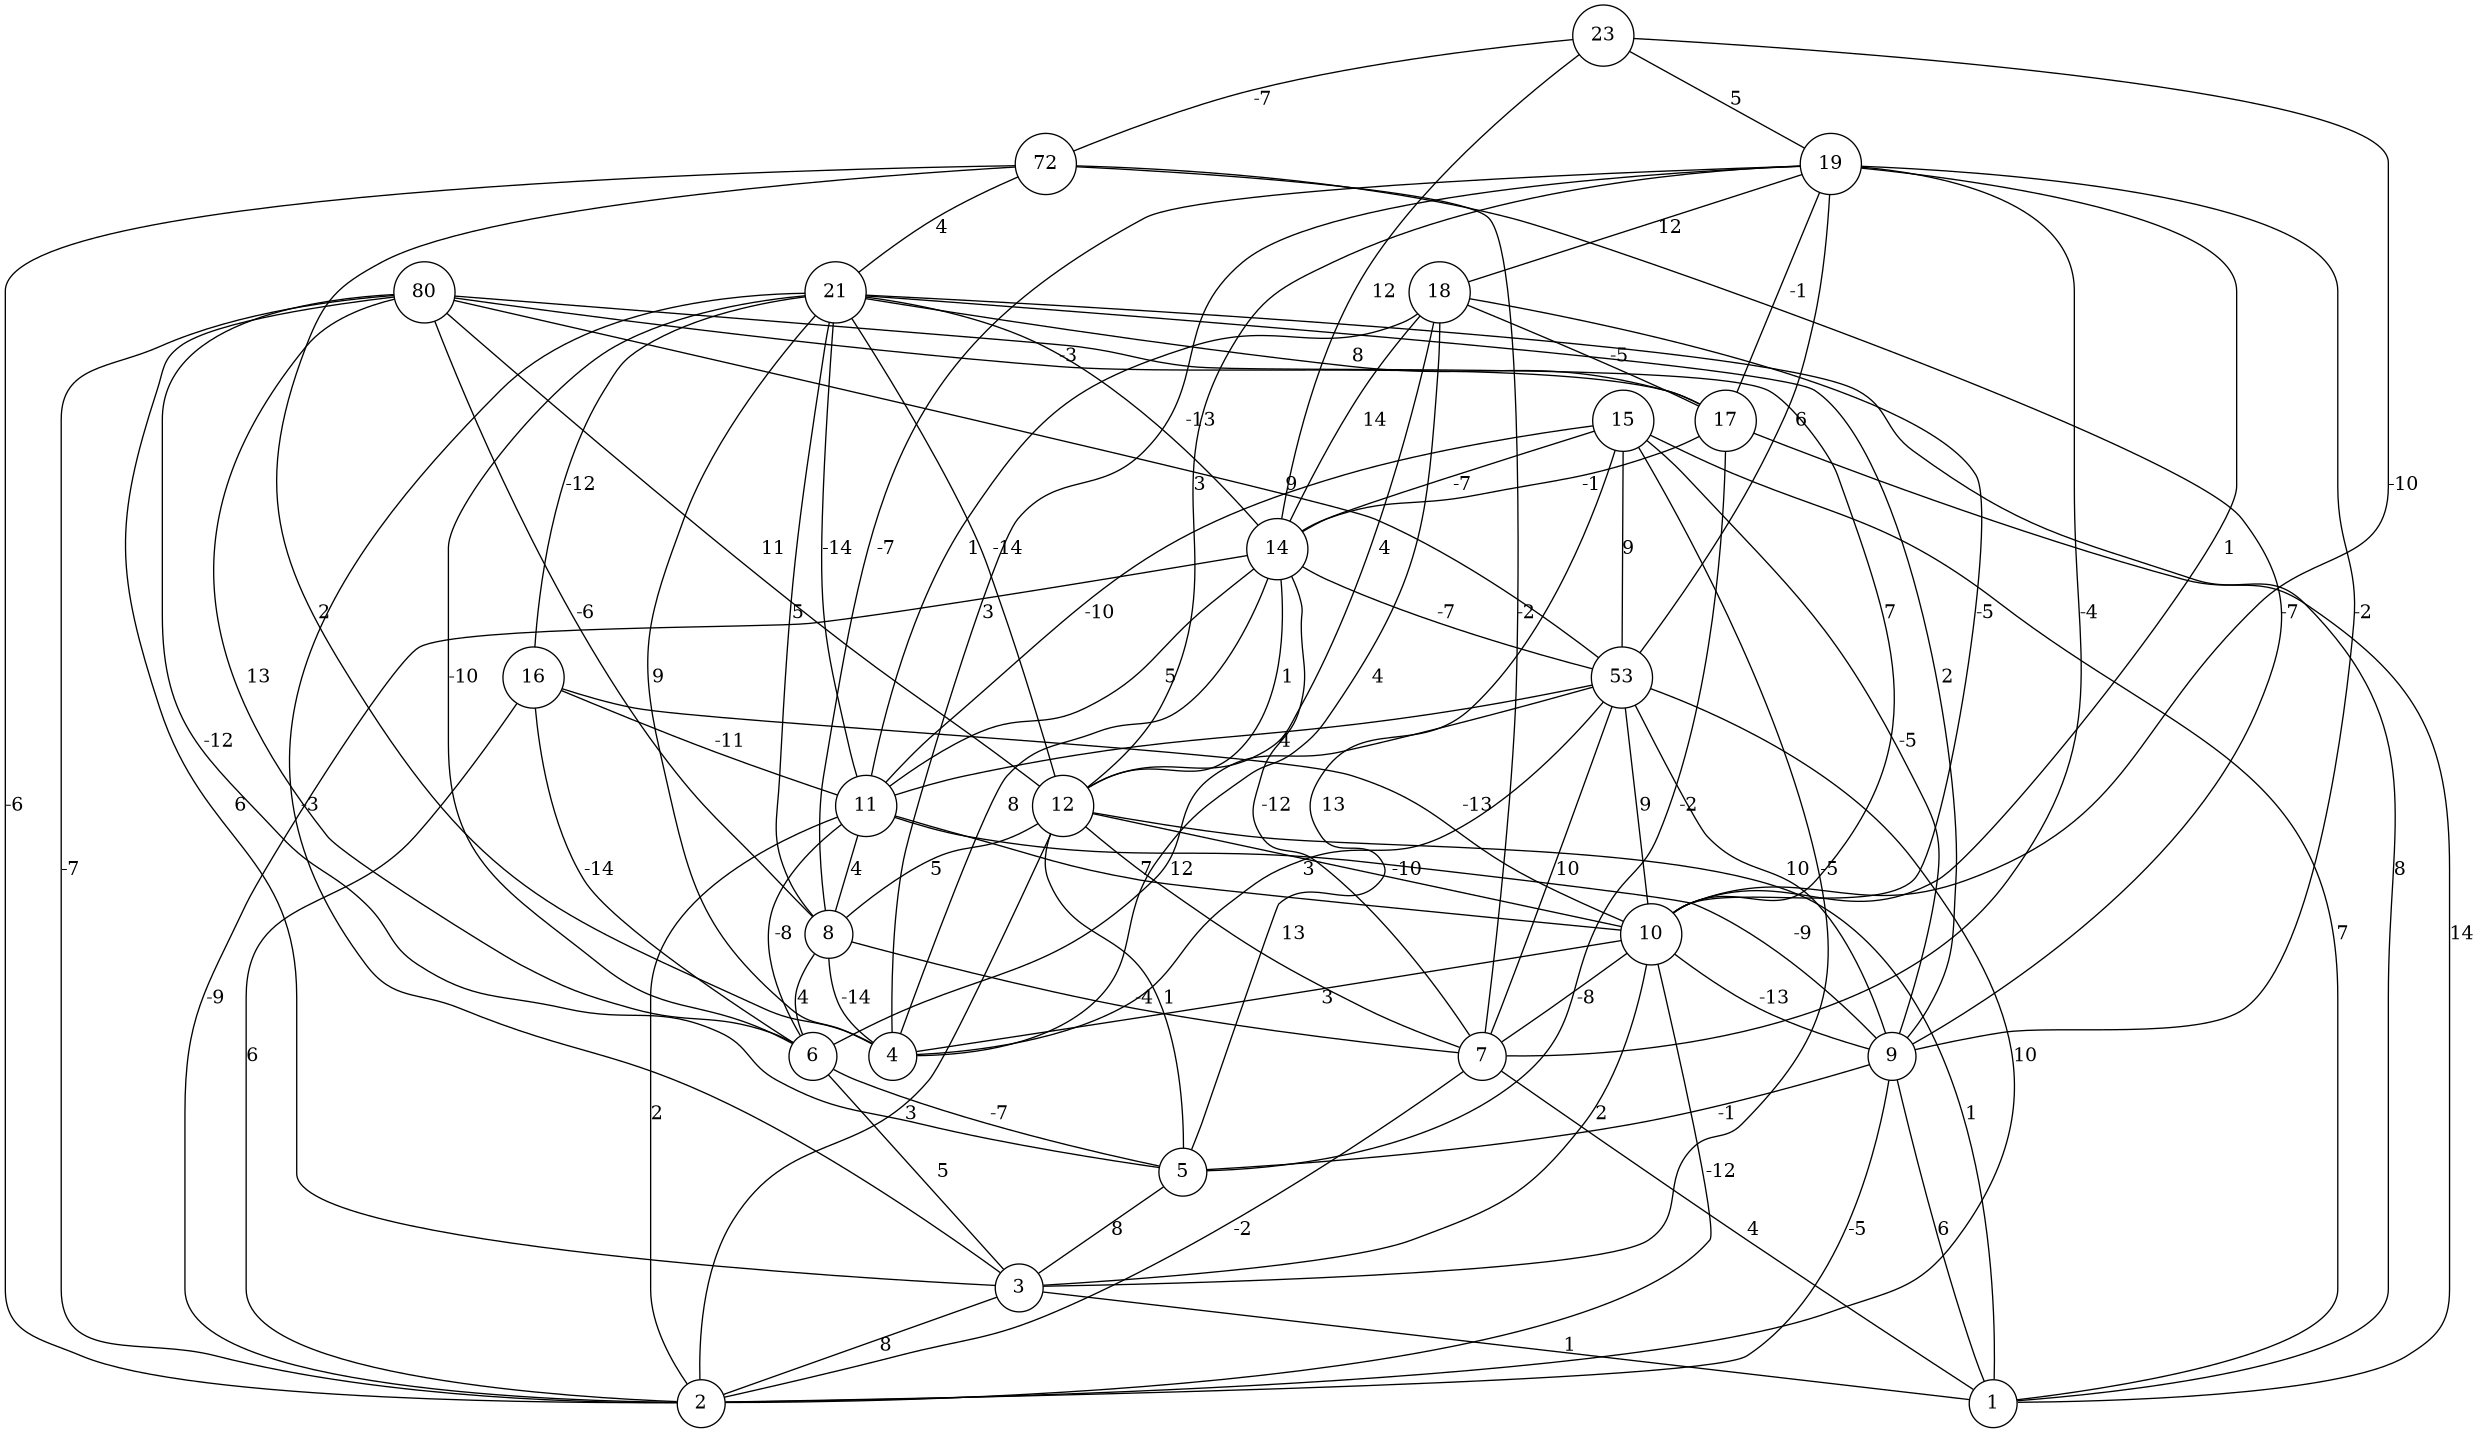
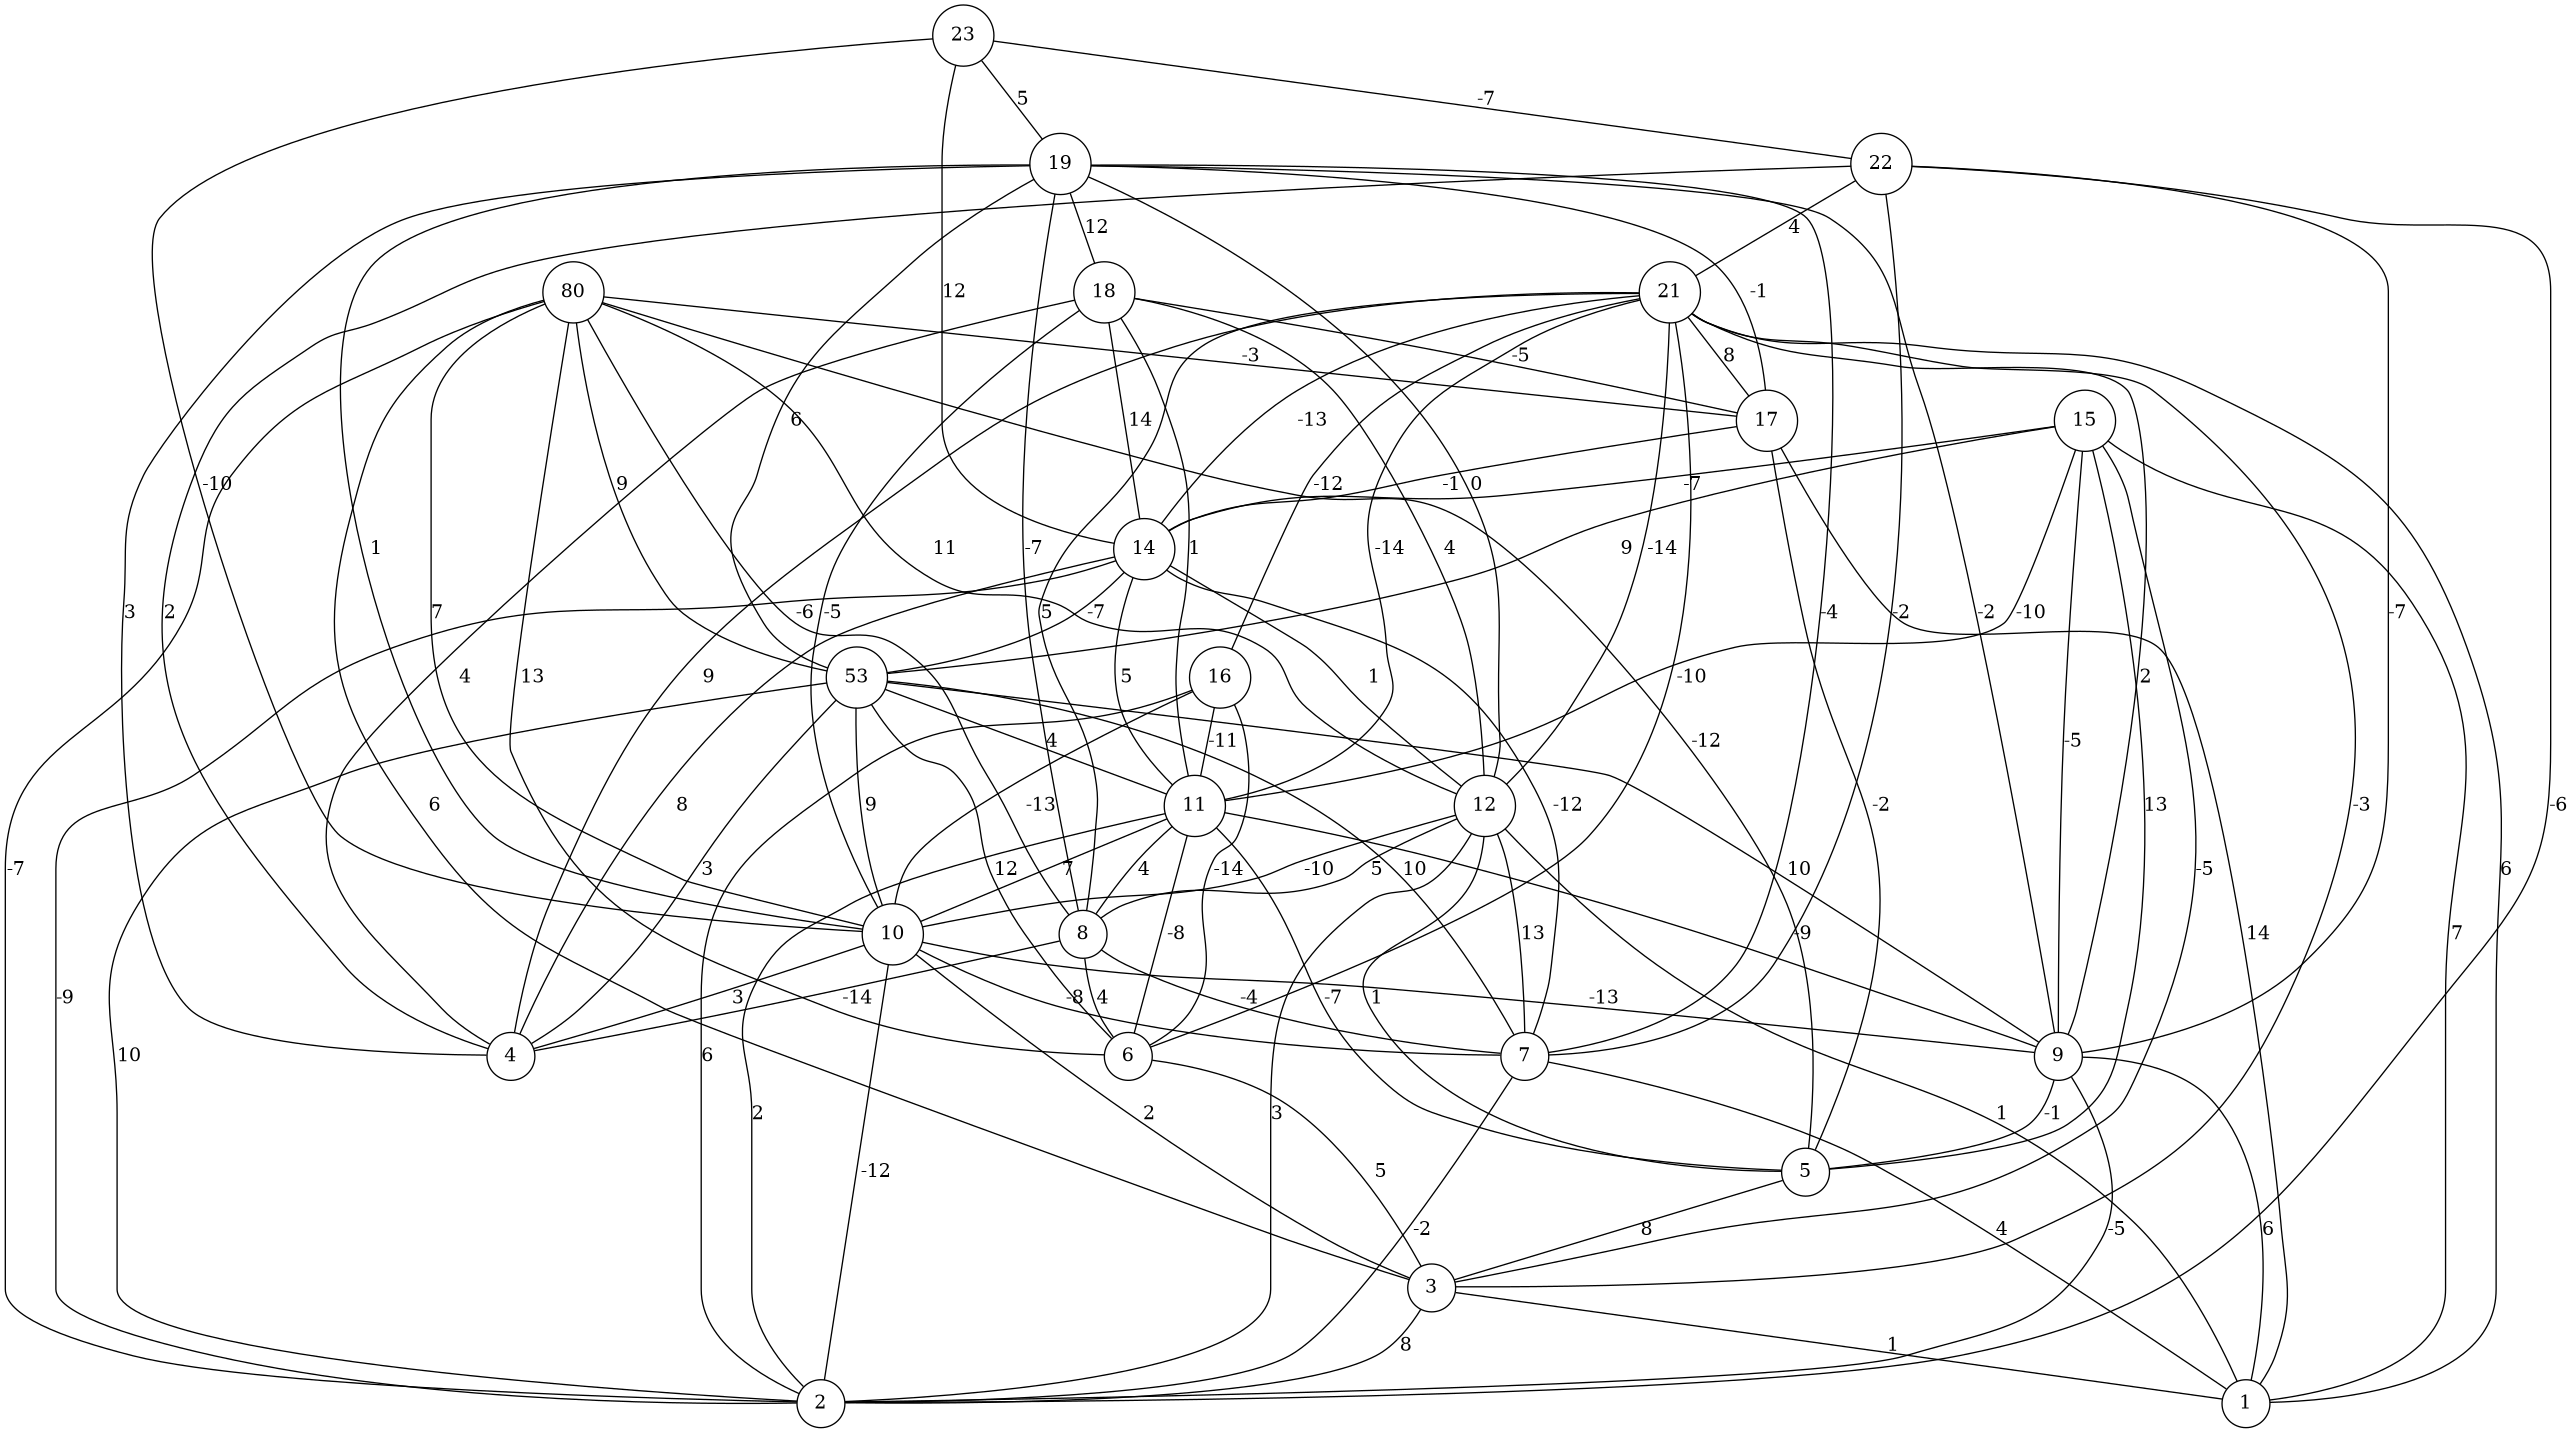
node "72": label "72" -> "22"
edge "19" -- "12": label "3" -> "0"
edge "21" -- "1": label "8" -> "6"
edge "6" -- "5": now "11" -- "5"
